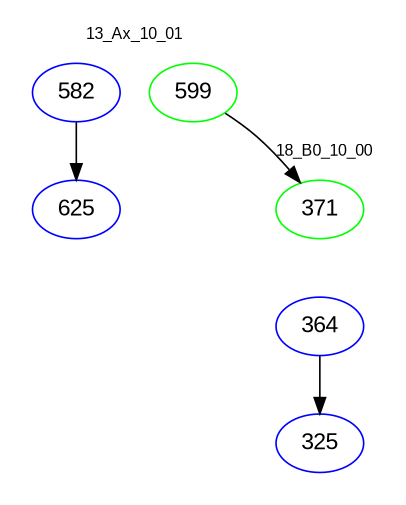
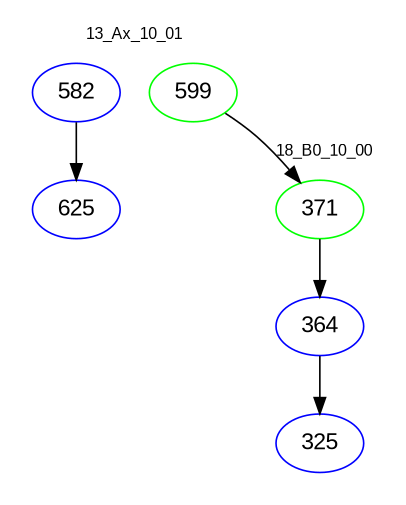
edge "371" -> "364": added
